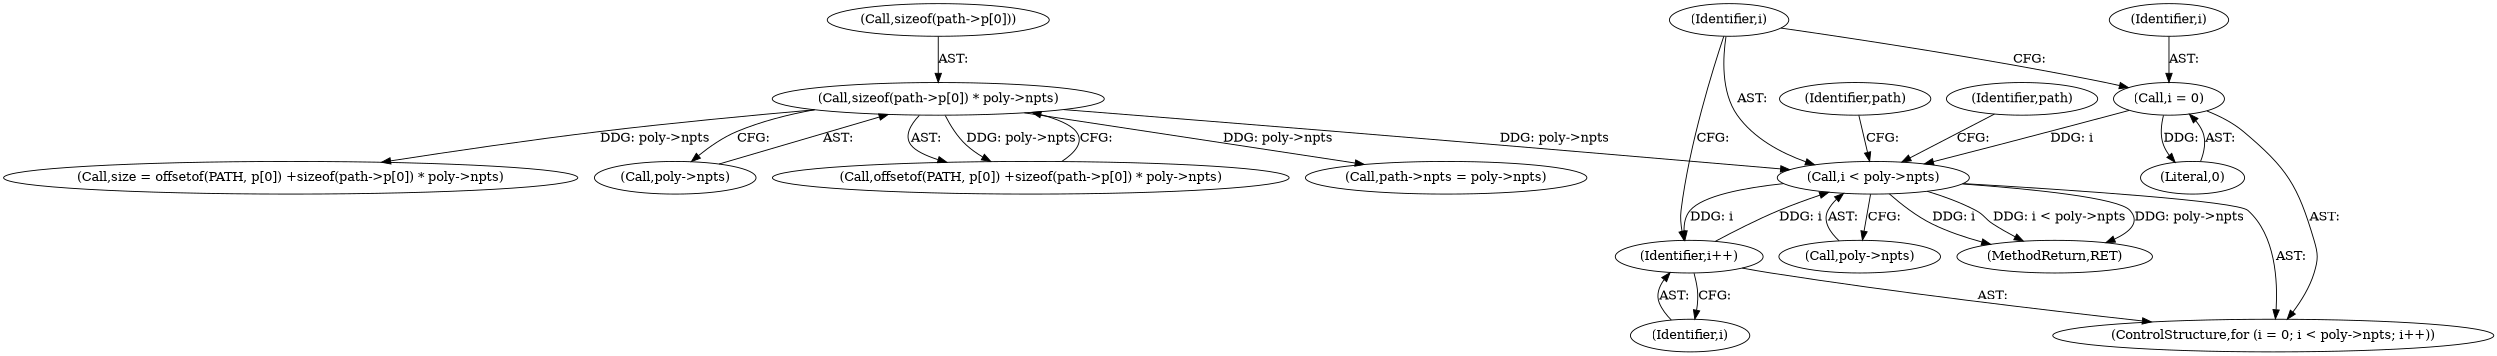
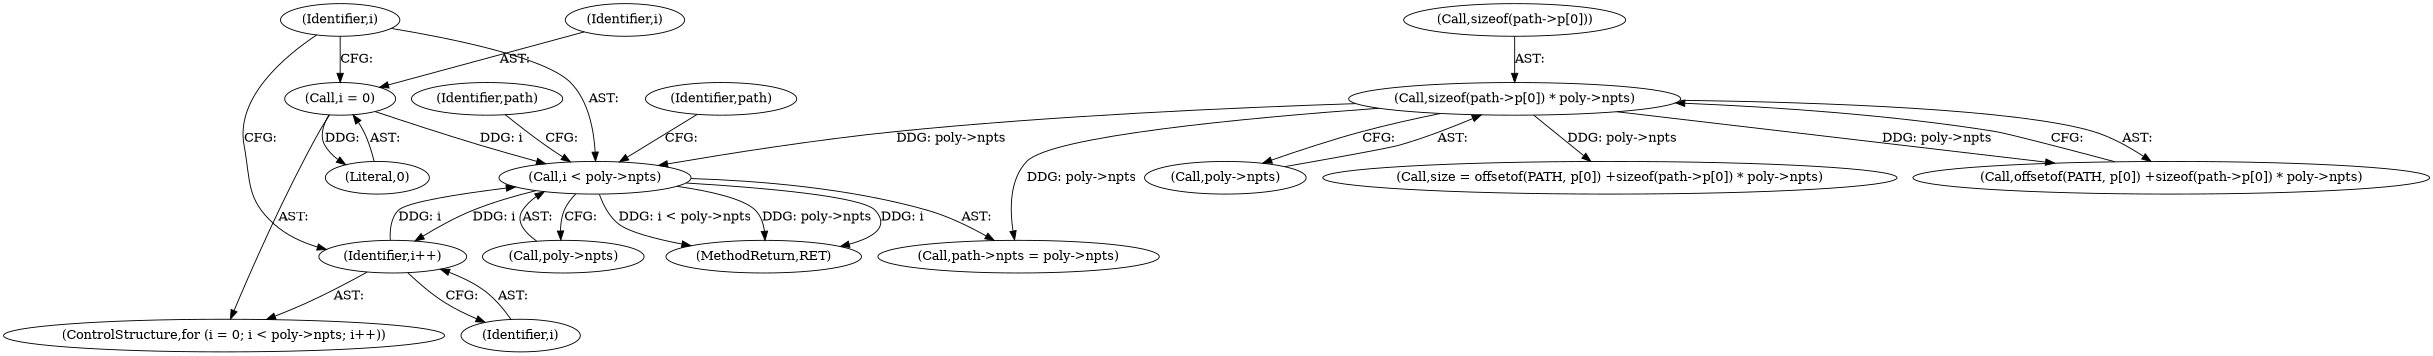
edge "(Call,i < poly->npts)" -> "(ControlStructure,for (i = 0; i < poly->npts; i++))": now "(Call,i < poly->npts)" -> "(Call,path->npts = poly->npts)"
